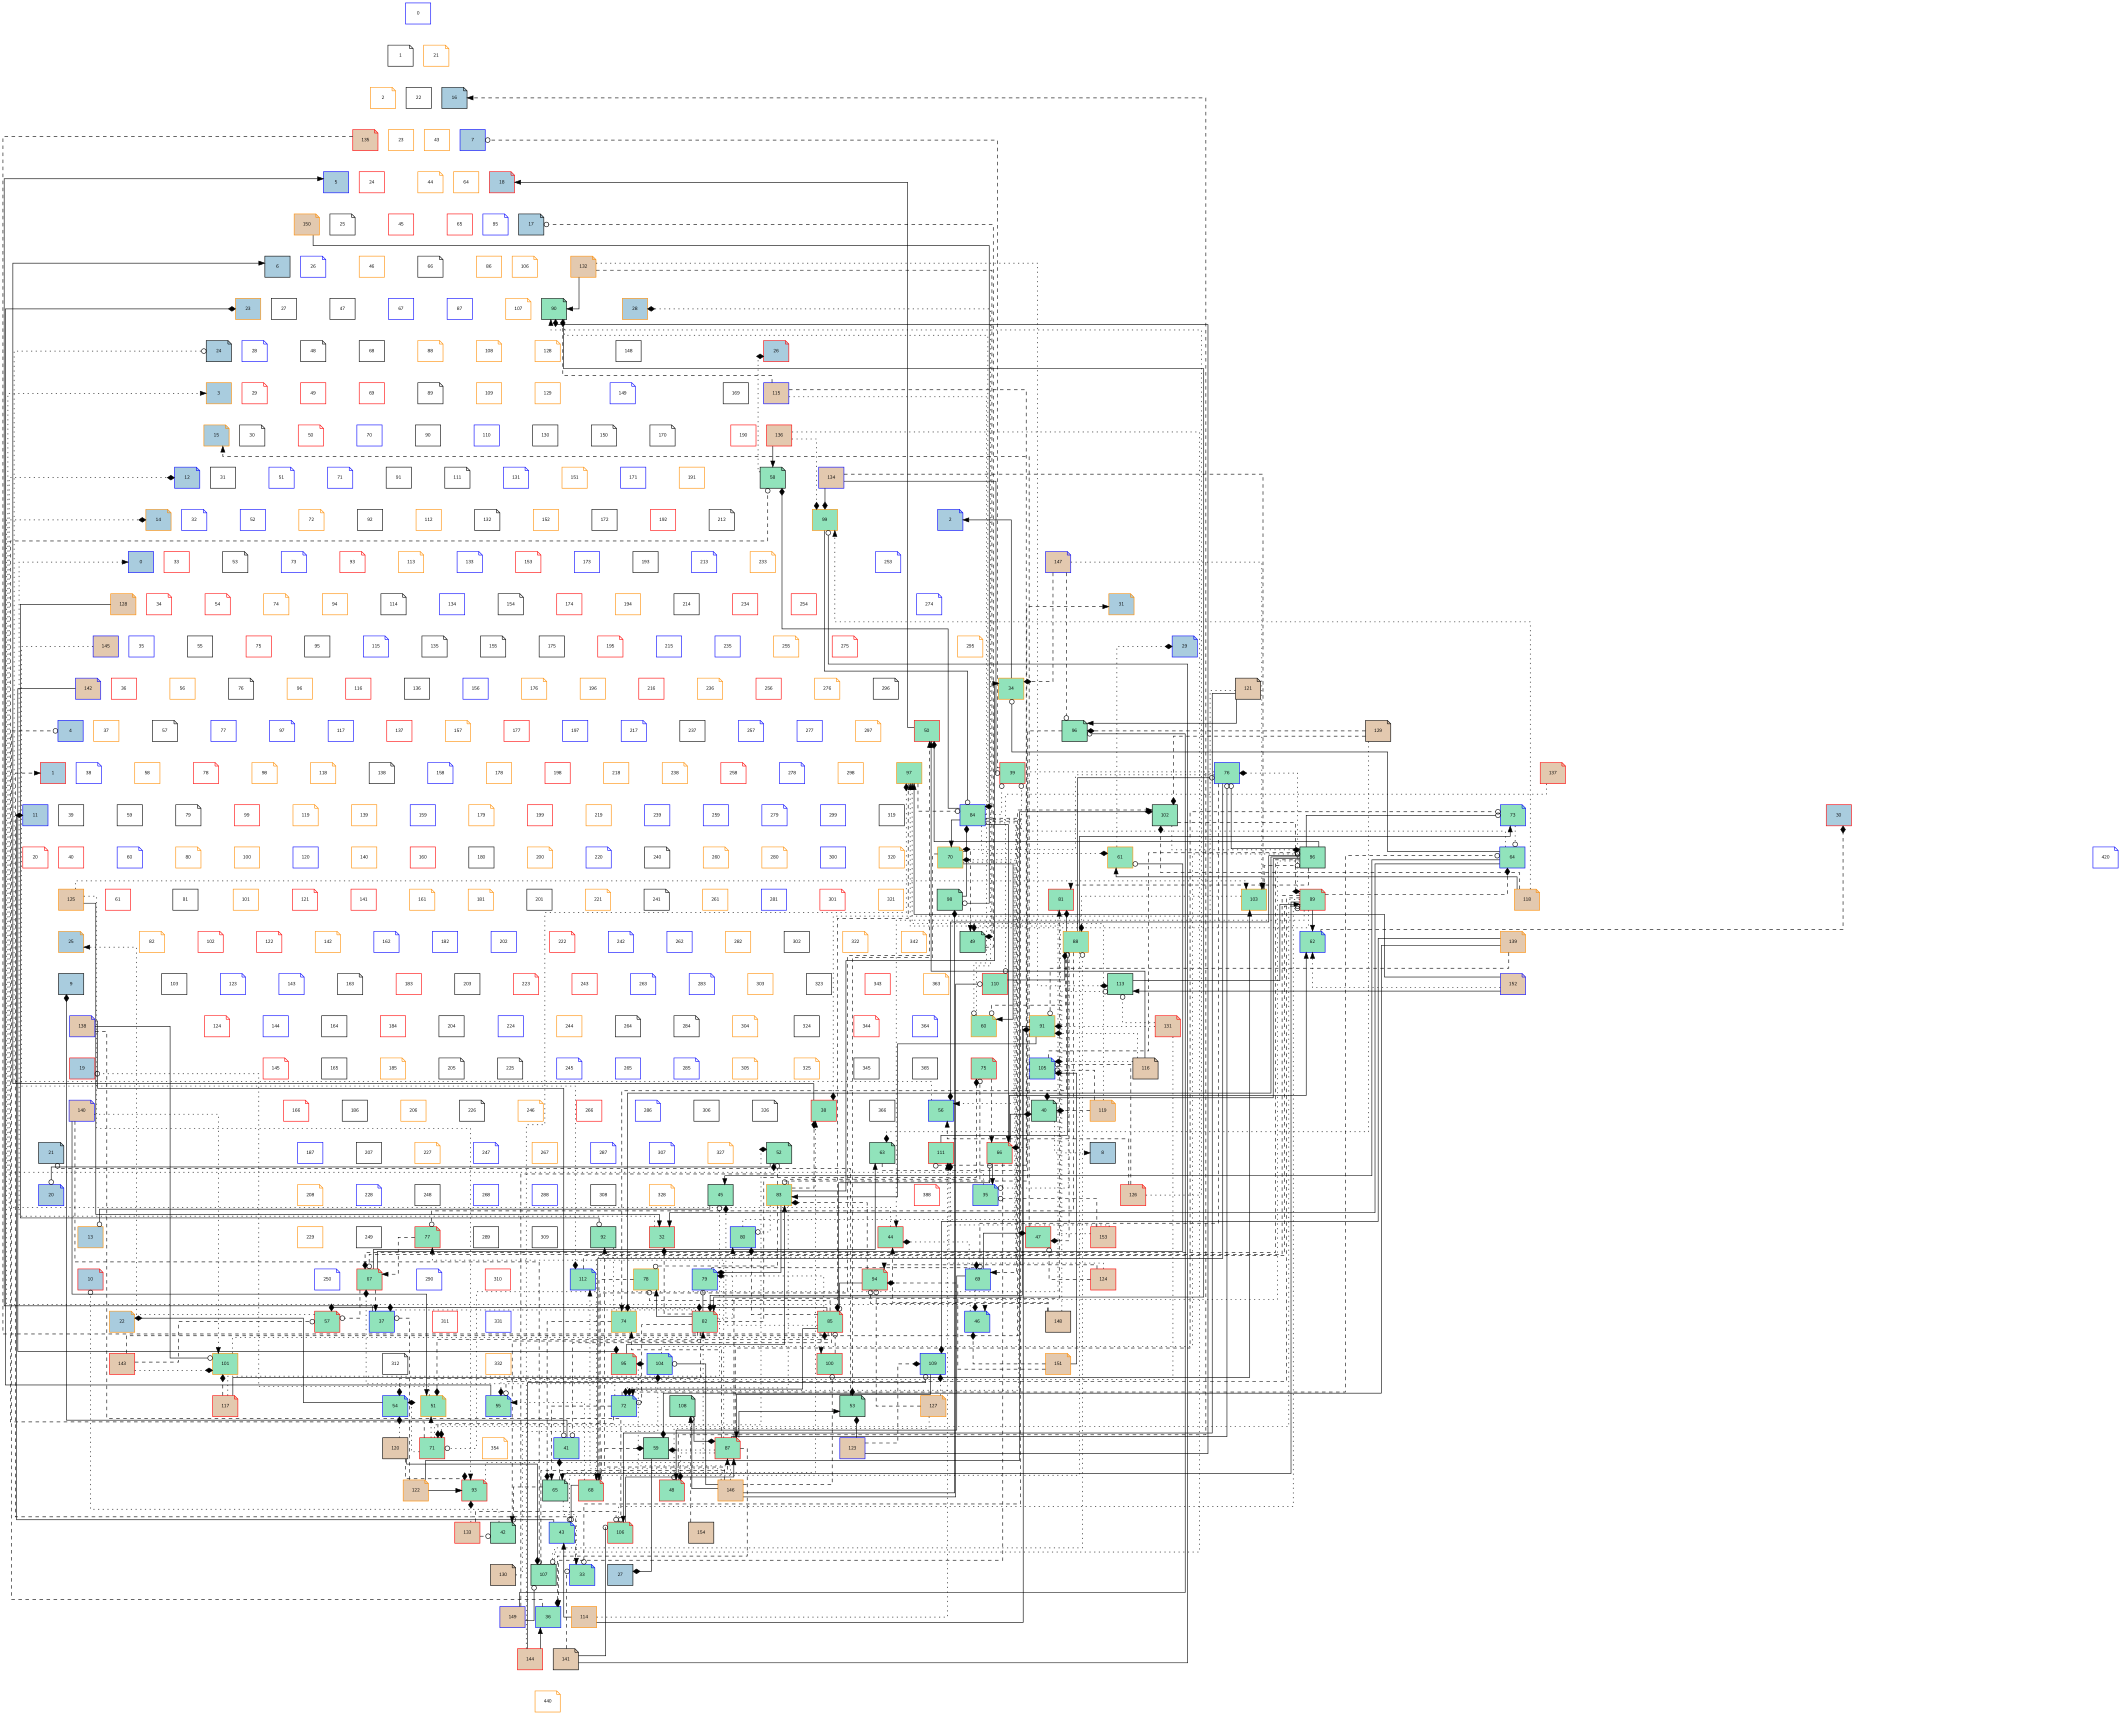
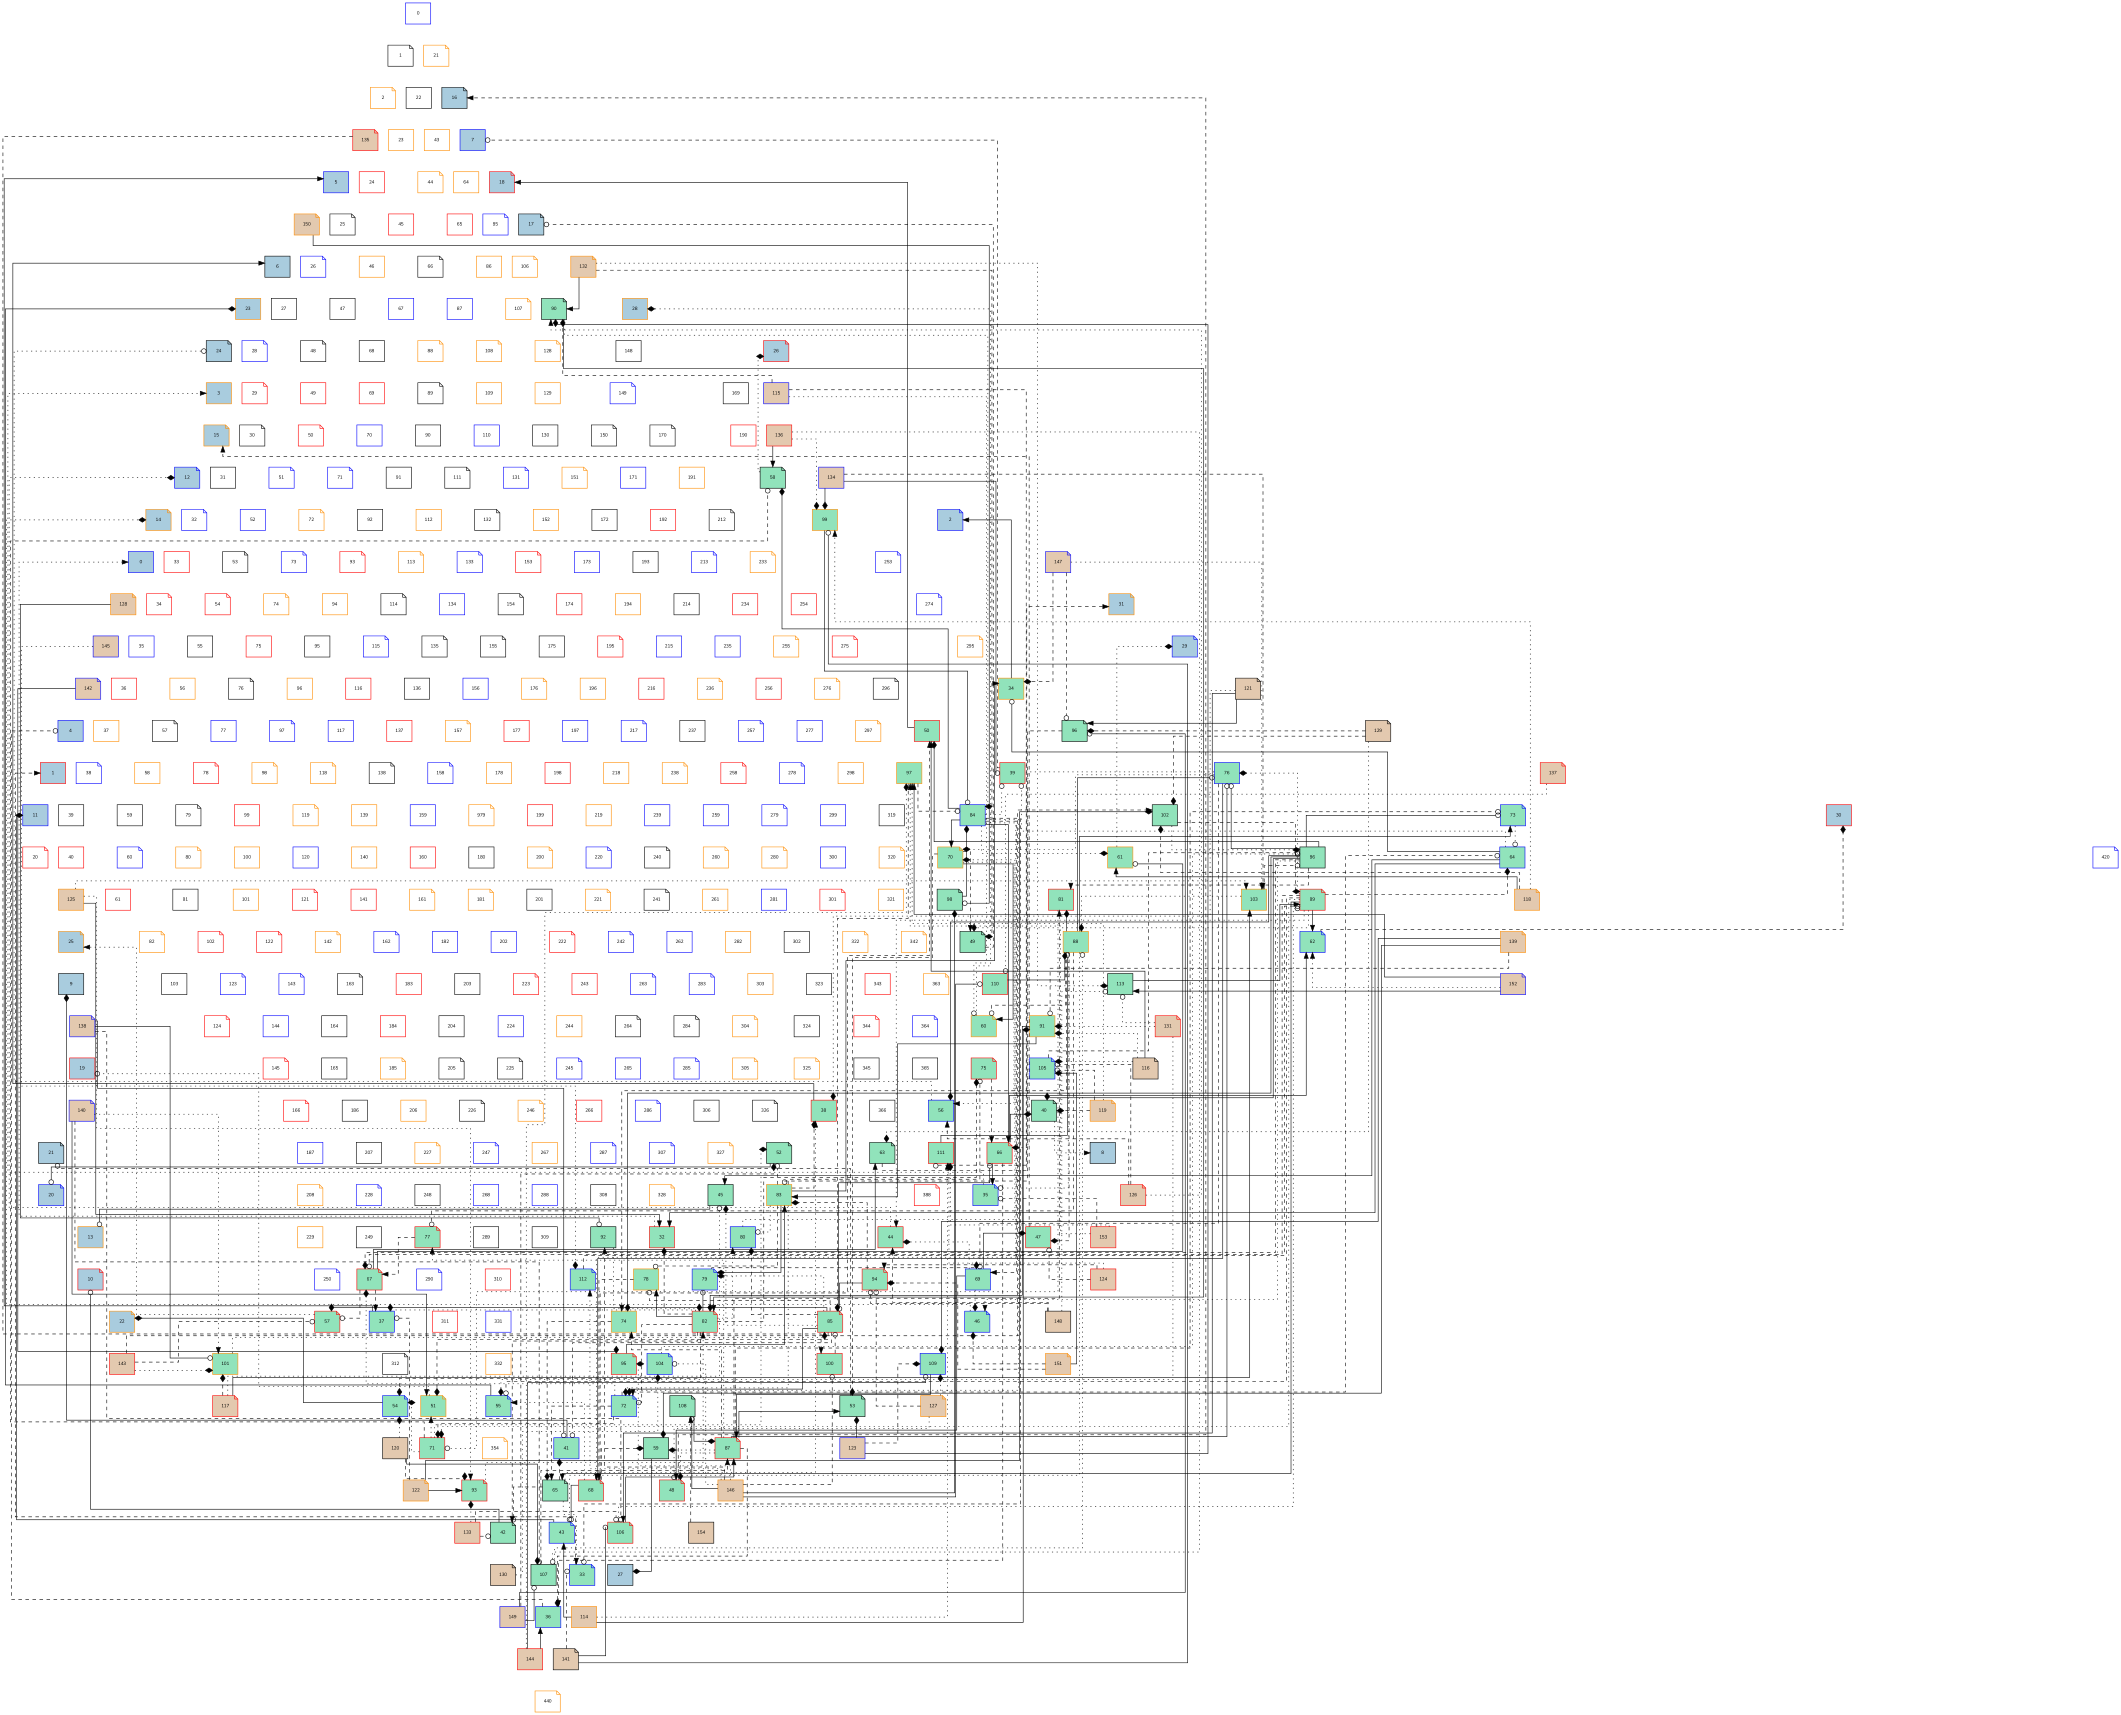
node "179": label "179" -> "979"
edge "146" -> "104": style solid -> dotted
edge "42" -> "10": style dotted -> solid
